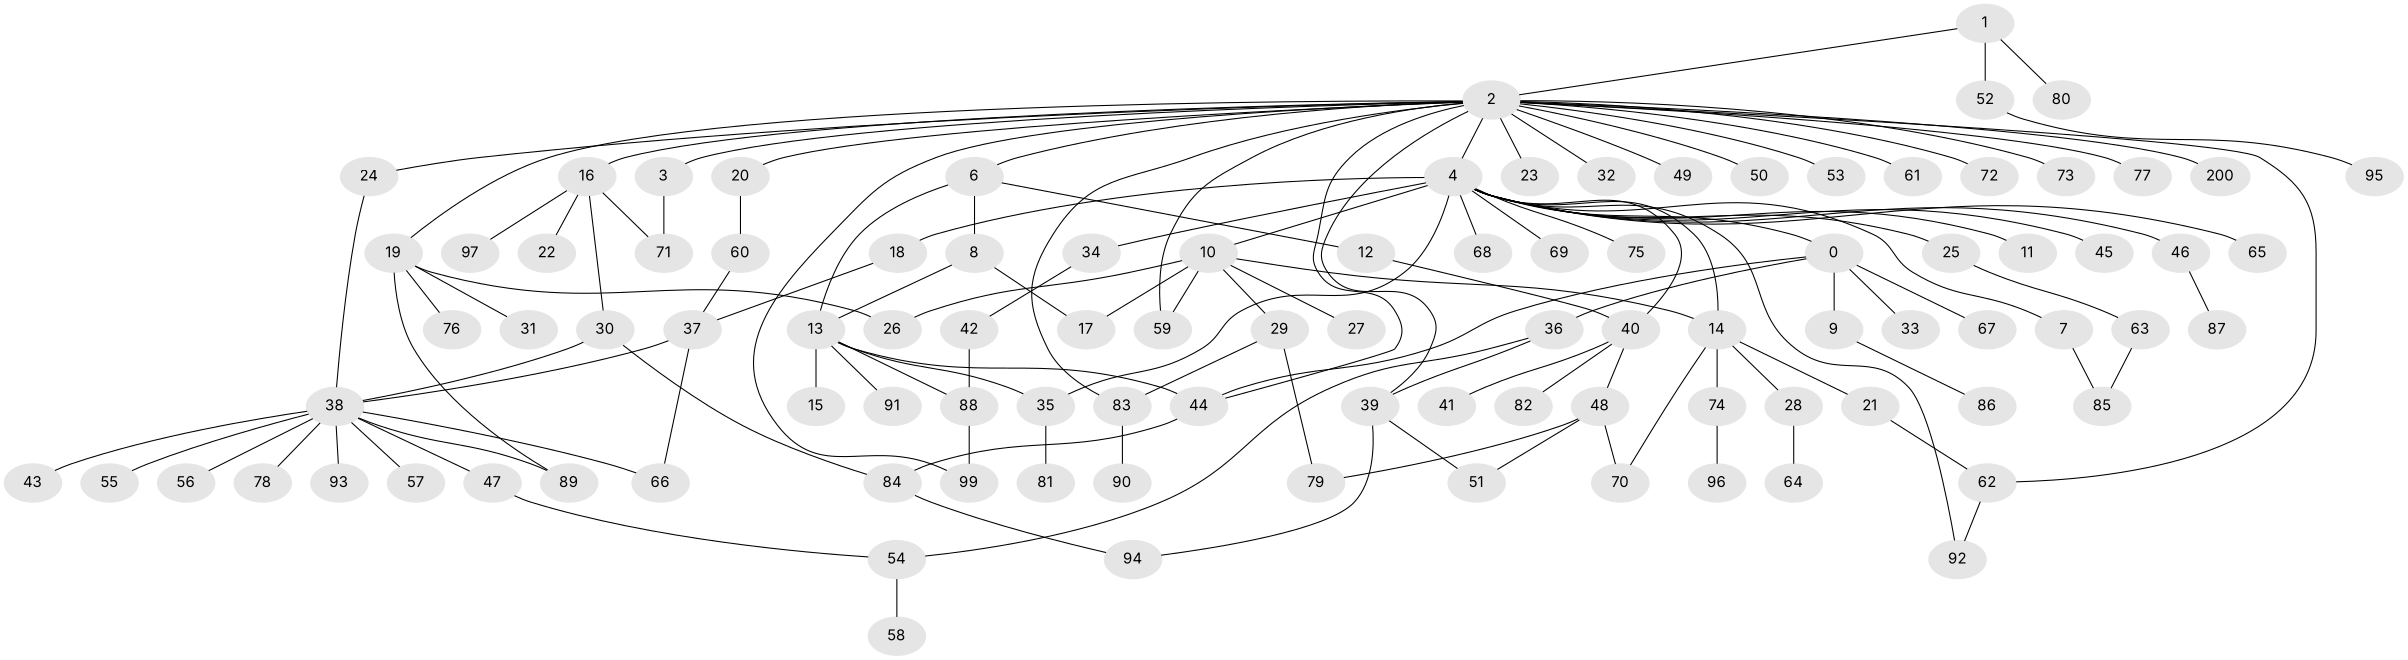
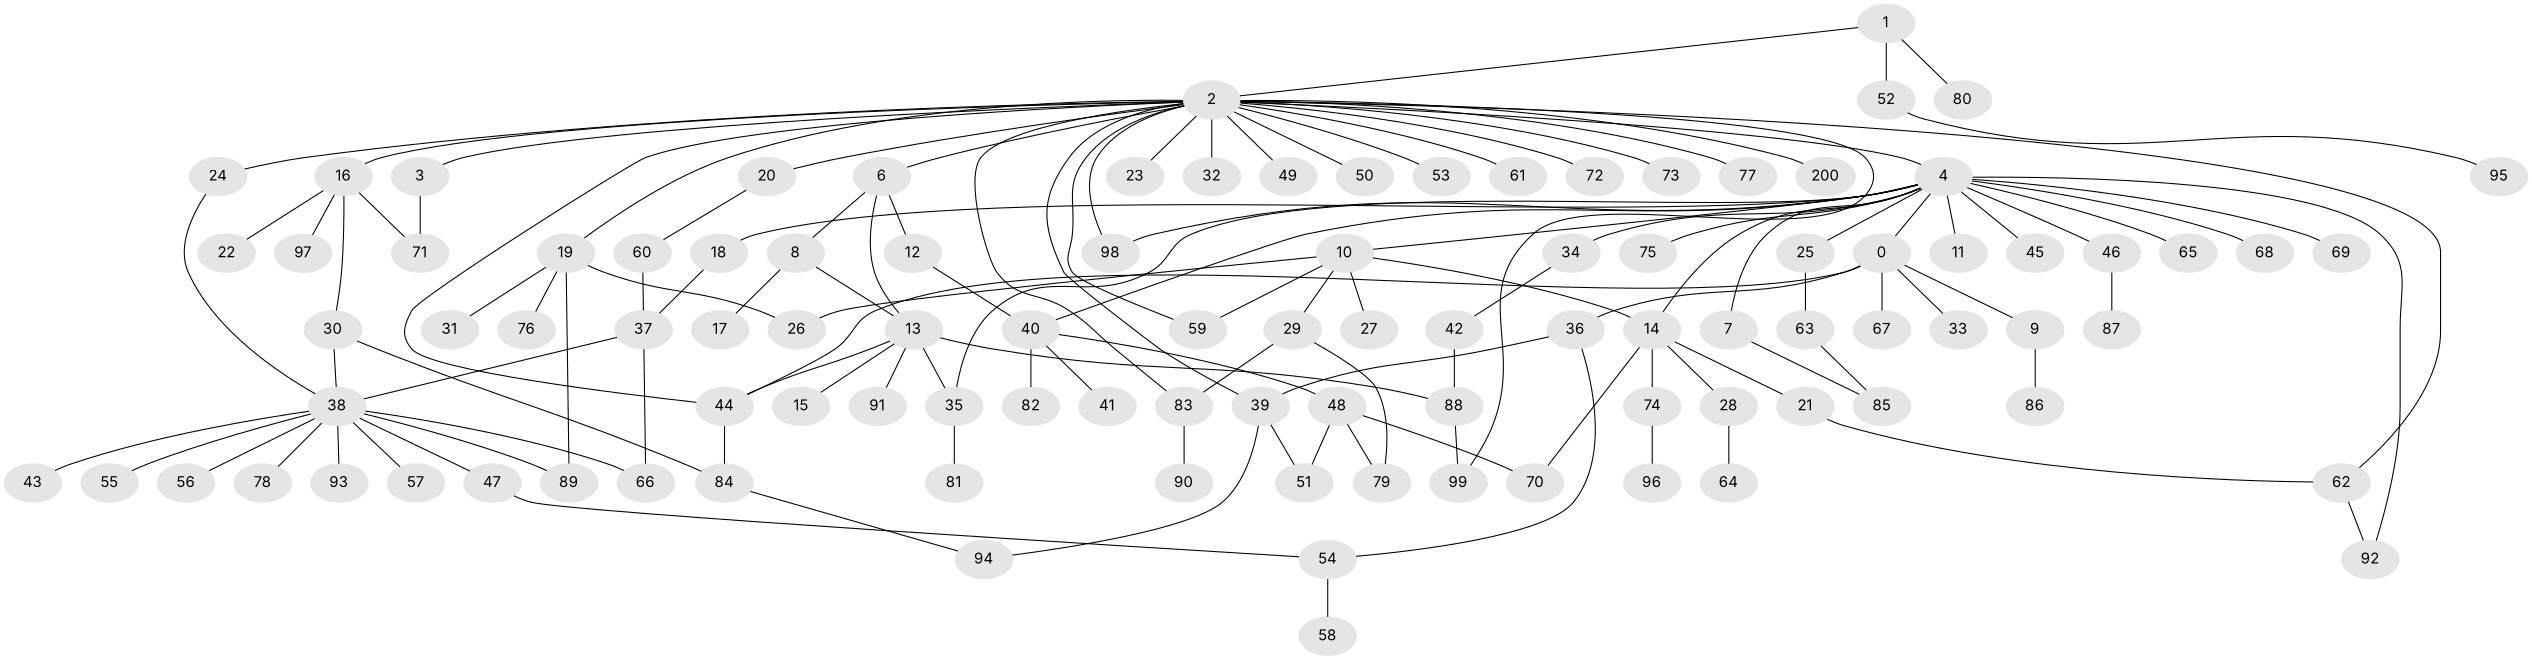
node "98": added
edge "10" -- "17": removed
